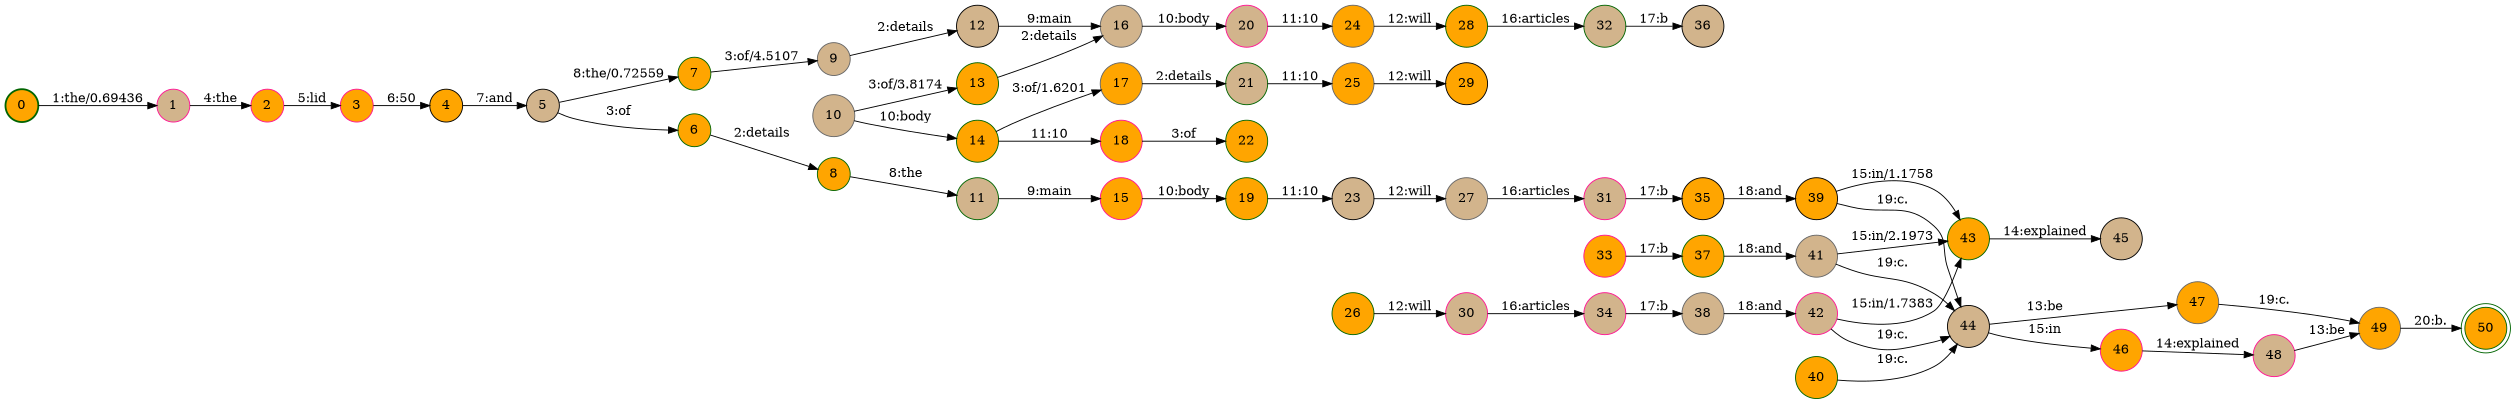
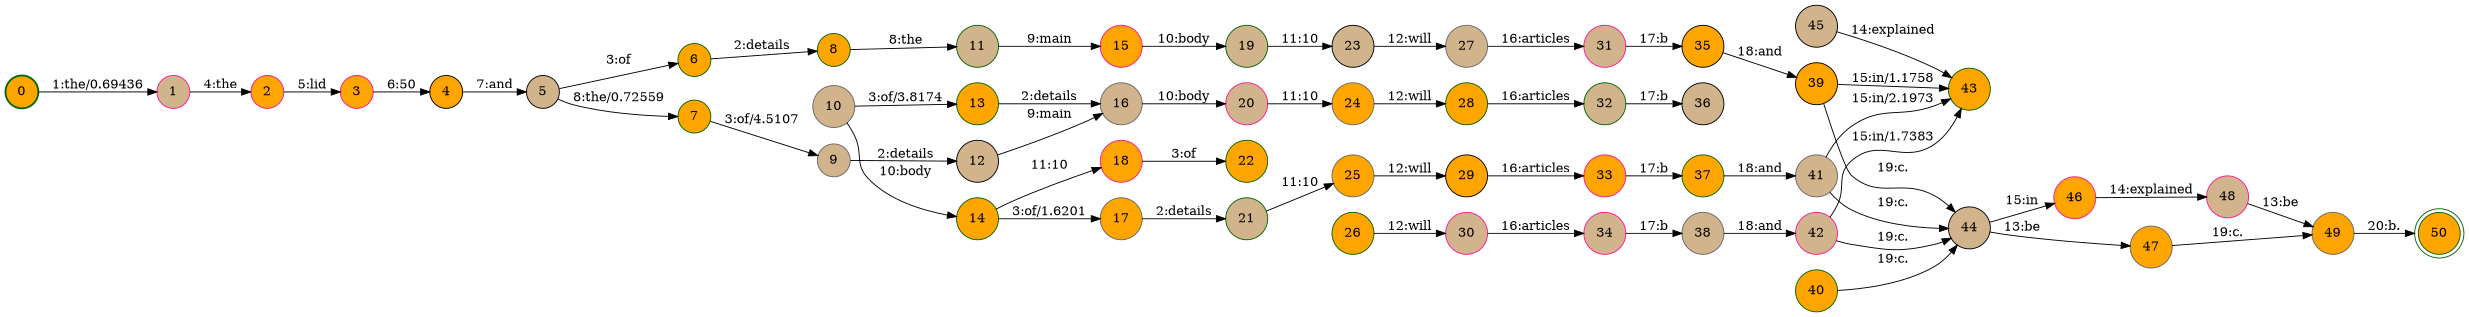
edge "29" -> "33": added, label "16:articles"
node "19": fillcolor orange -> tan
edge "43" -> "45": reversed
